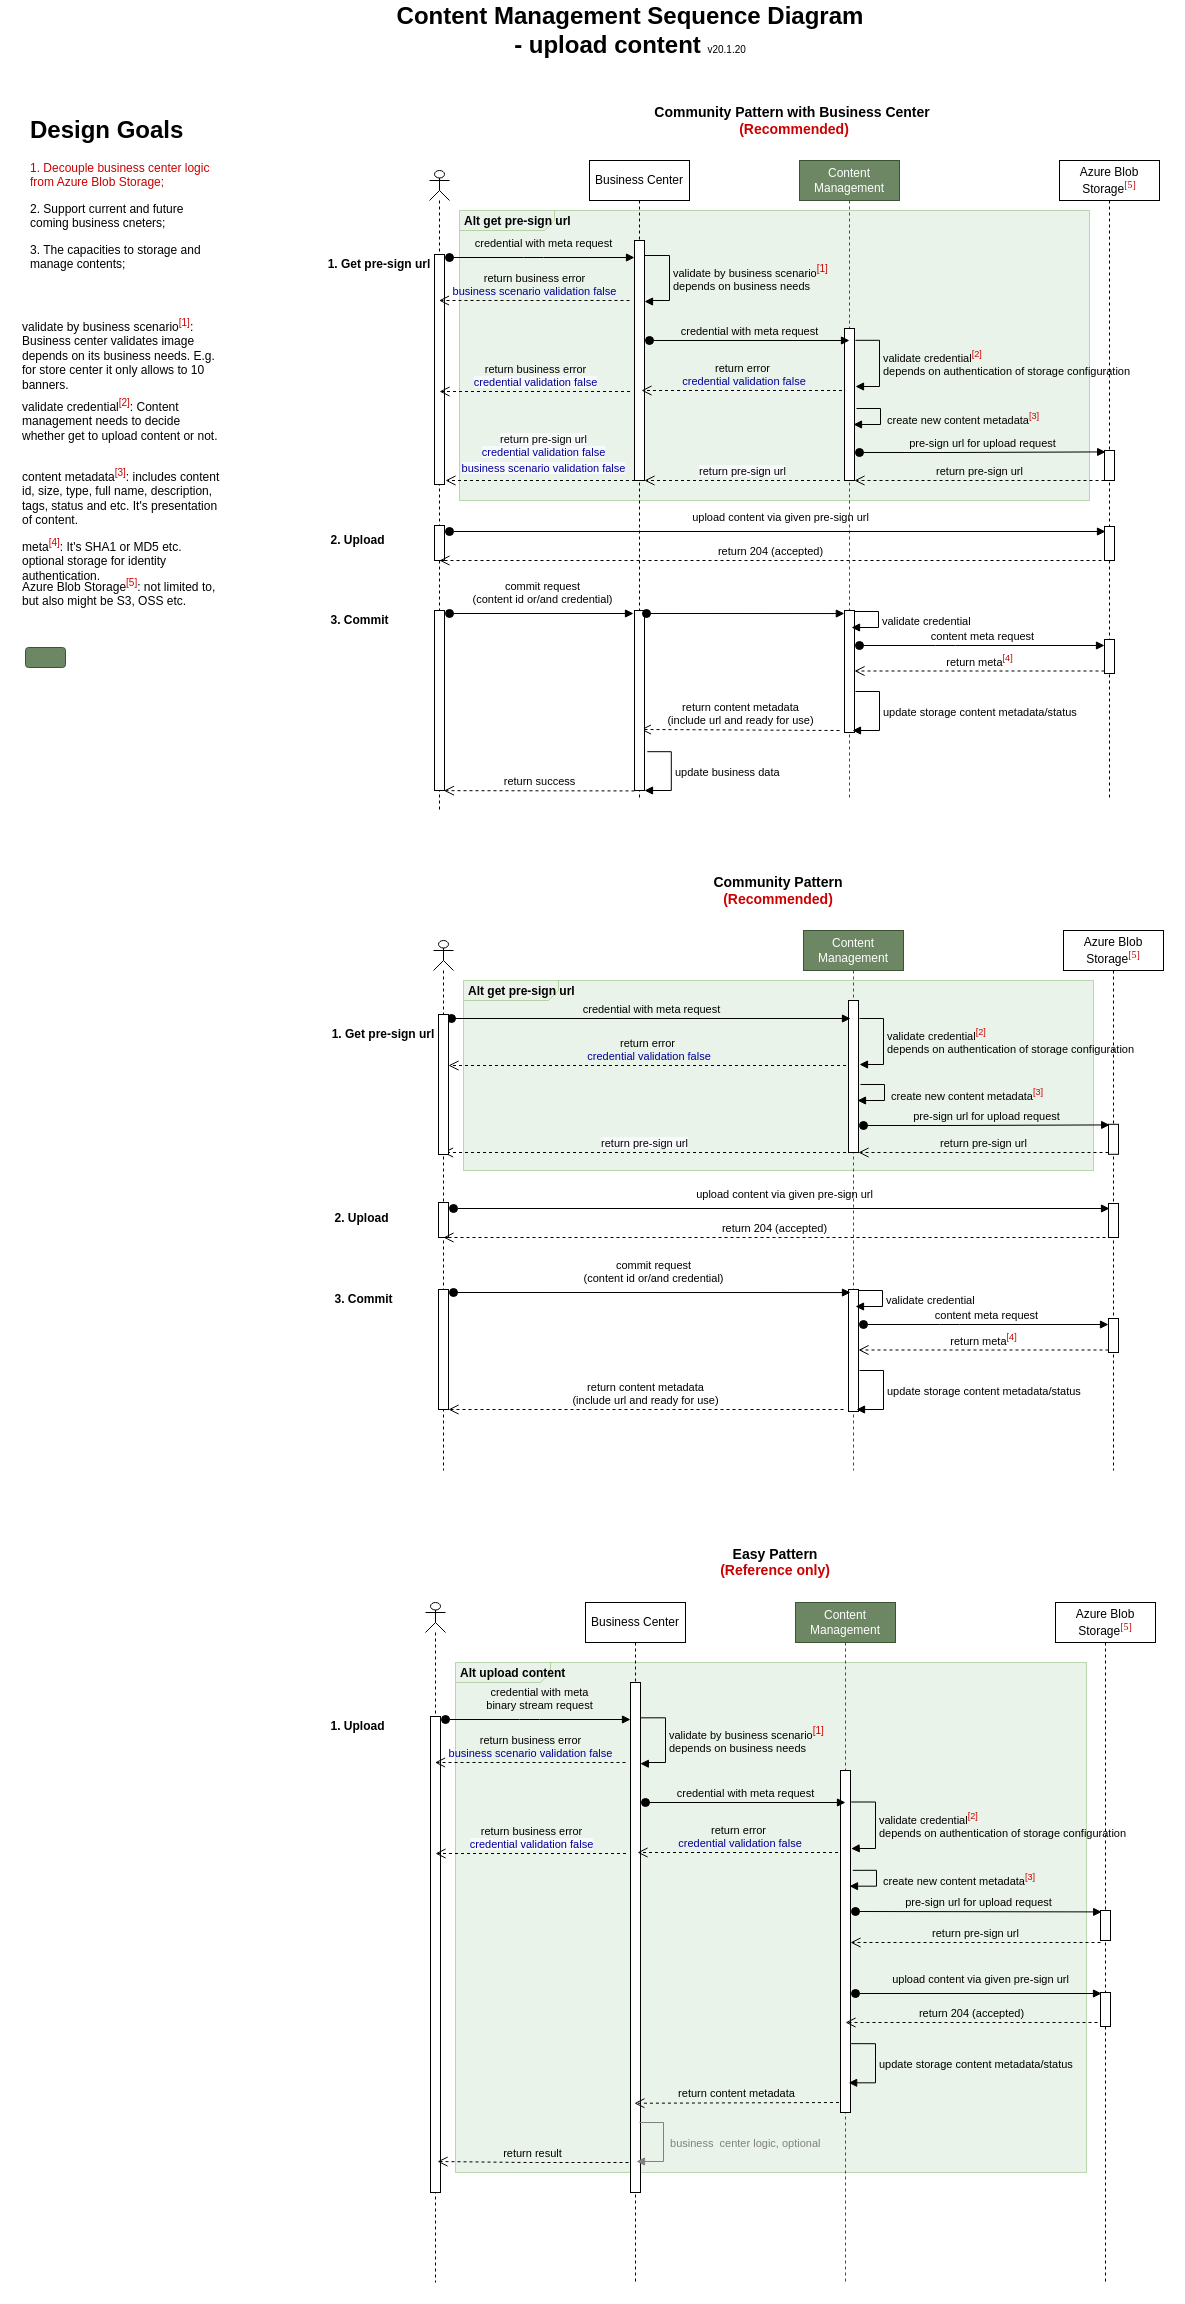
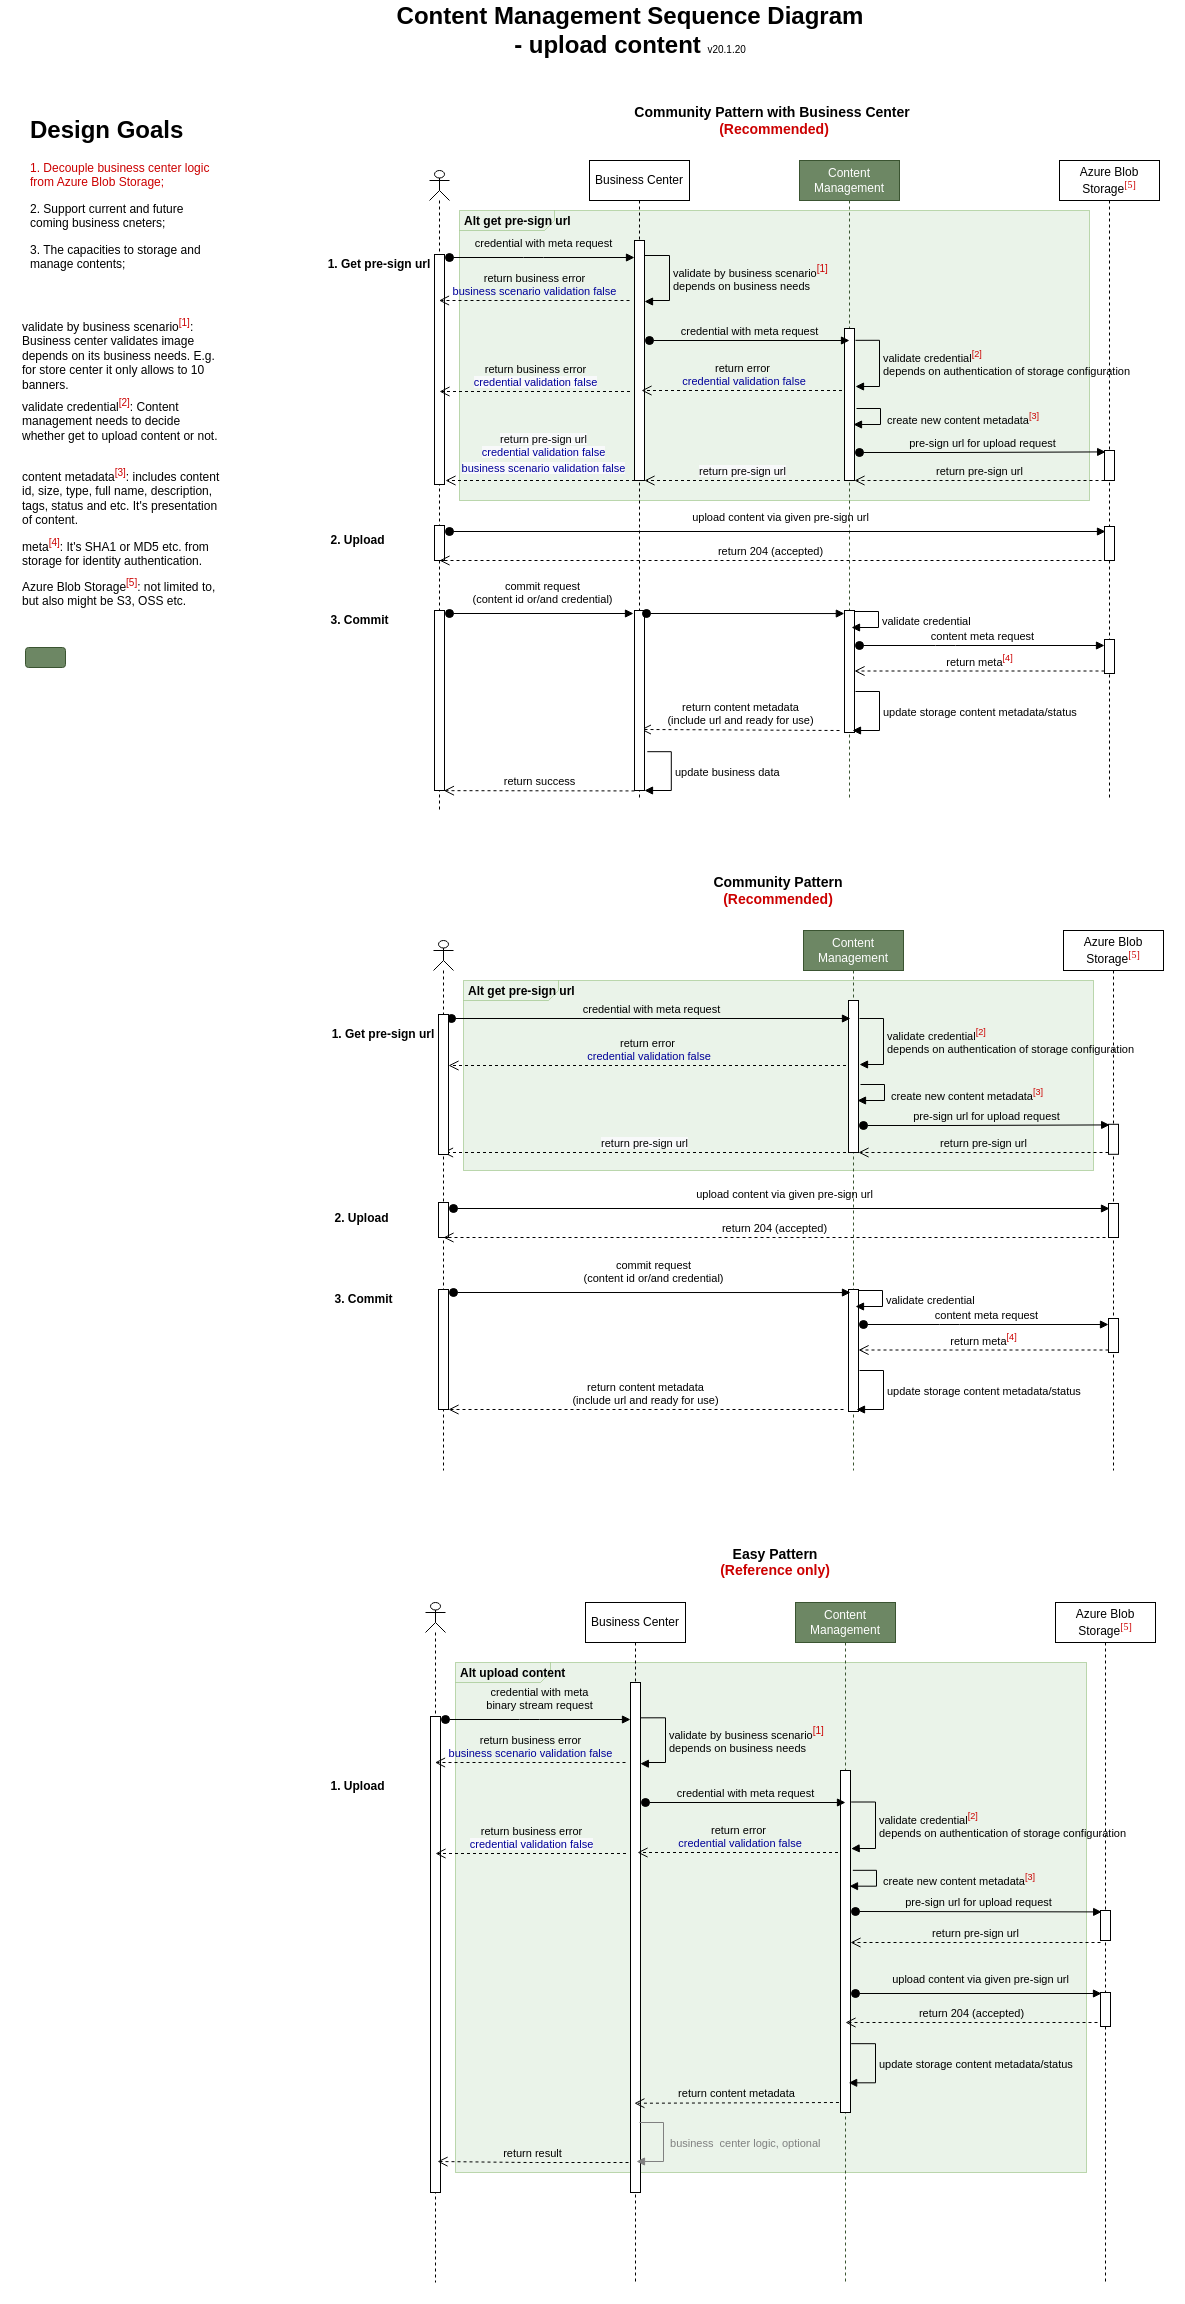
node "Community Pattern with Business Center (Recommended)": moved (795, 121) -> (775, 121)
node "meta[4]: It's SHA1 or MD5 etc. optional storage for identity authentication.": label "meta[4]: It's SHA1 or MD5 etc. optional storage for identity authentication." -> "meta[4]: It's SHA1 or MD5 etc. from storage for identity authentication."
node "1. Upload": moved (358, 1727) -> (358, 1787)
